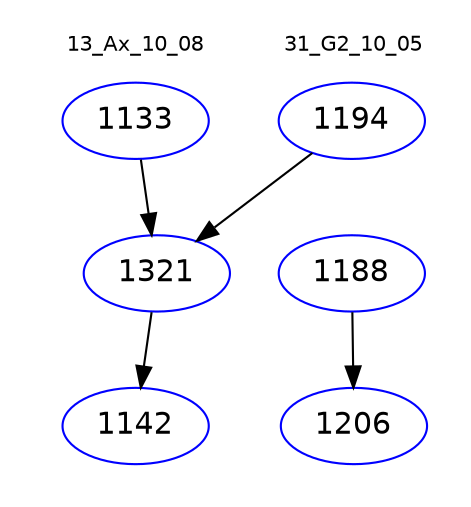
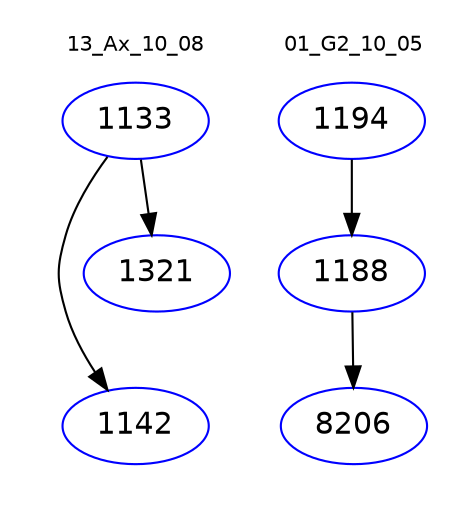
cluster "31_G2_10_05": label "31_G2_10_05" -> "01_G2_10_05"
edge "1194" -> "1321": now "1194" -> "1188"
edge "1321" -> "1142": now "1133" -> "1142"
node "1206": label "1206" -> "8206"
